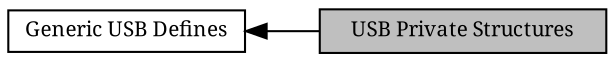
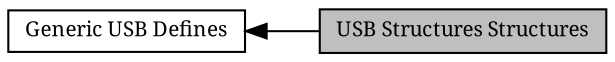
node "USB Private Structures": label "USB Private Structures" -> "USB Structures Structures"
